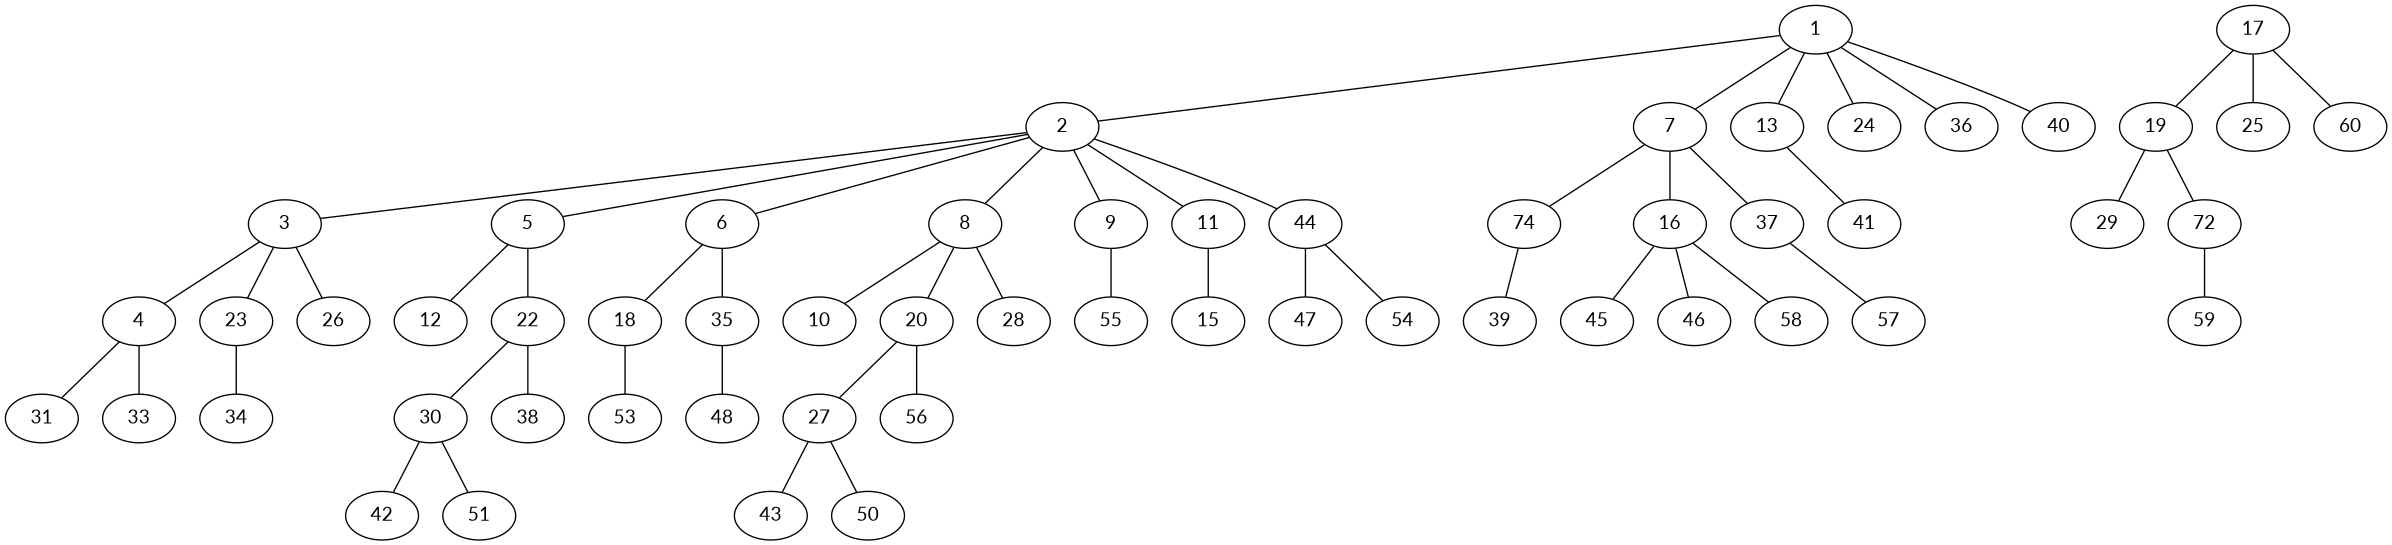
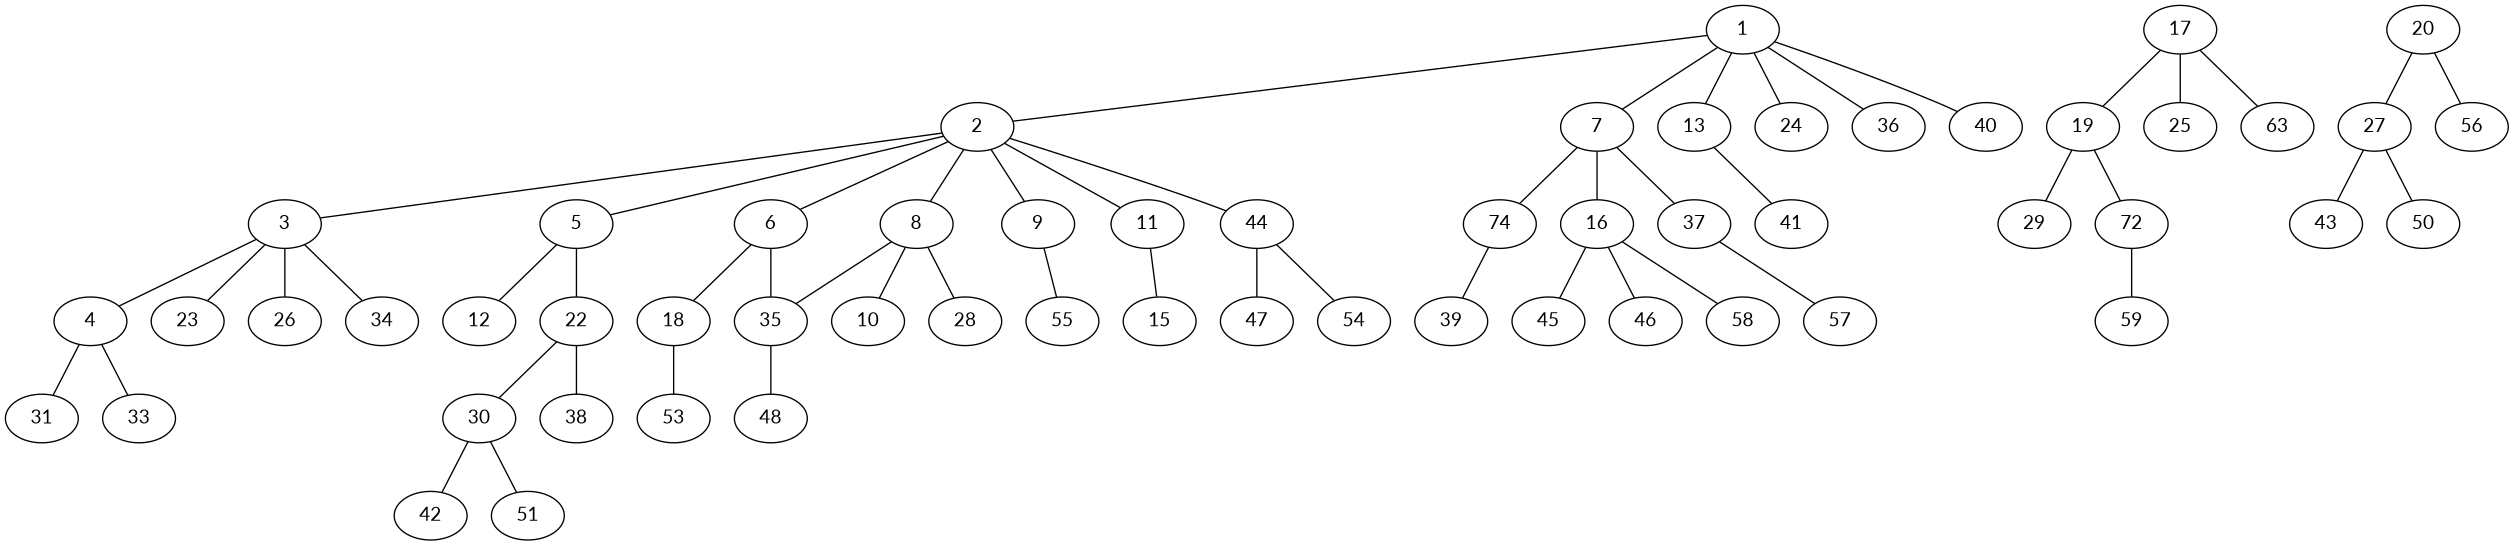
node "60": label "60" -> "63"
edge "8" -- "20": now "8" -- "35"
edge "23" -- "34": now "3" -- "34"
